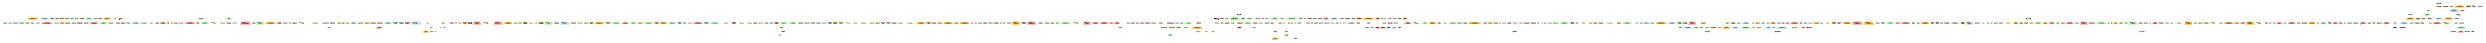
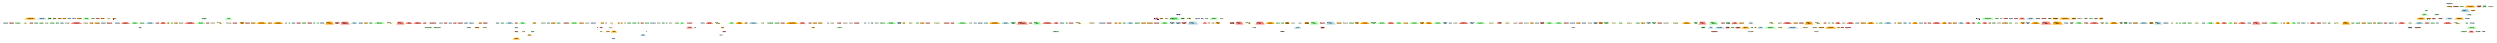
node "stateless_test.cpp": shape trapezium -> box
node "serialization_overhead.cpp": fillcolor orange -> salmon
node "sort_by_key_demo.cpp": added
node "block_matrix.cc": fillcolor palegreen -> orange
